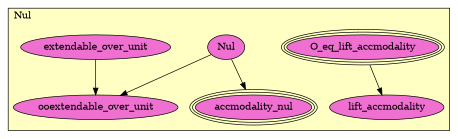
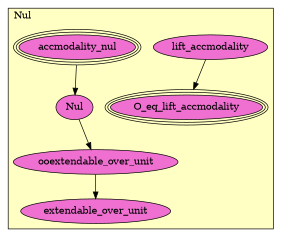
edge "Nul" -> "accmodality_nul": reversed
edge "extendable_over_unit" -> "ooextendable_over_unit": reversed
edge "O_eq_lift_accmodality" -> "lift_accmodality": reversed
